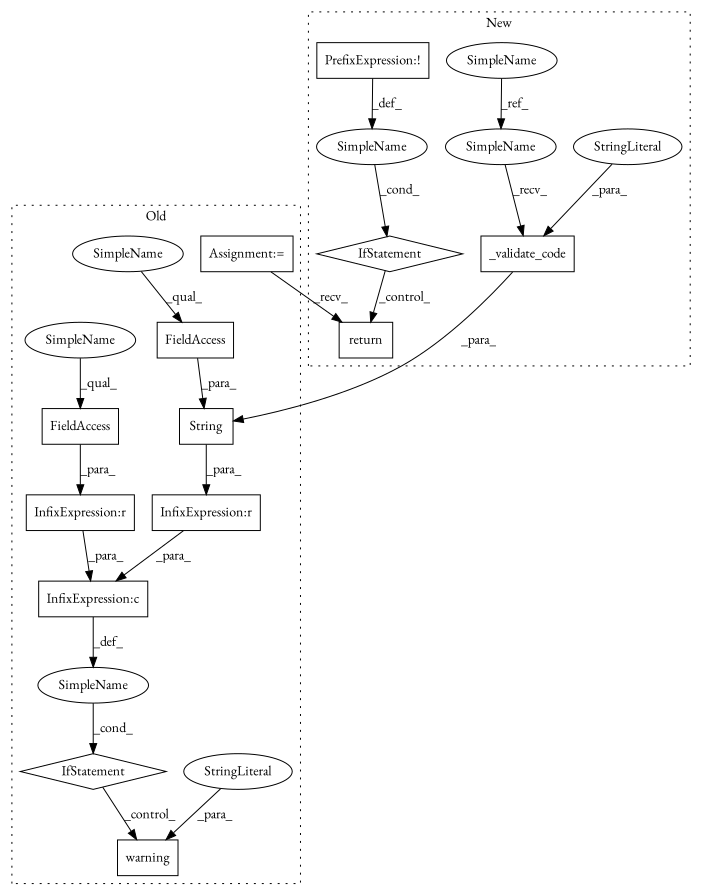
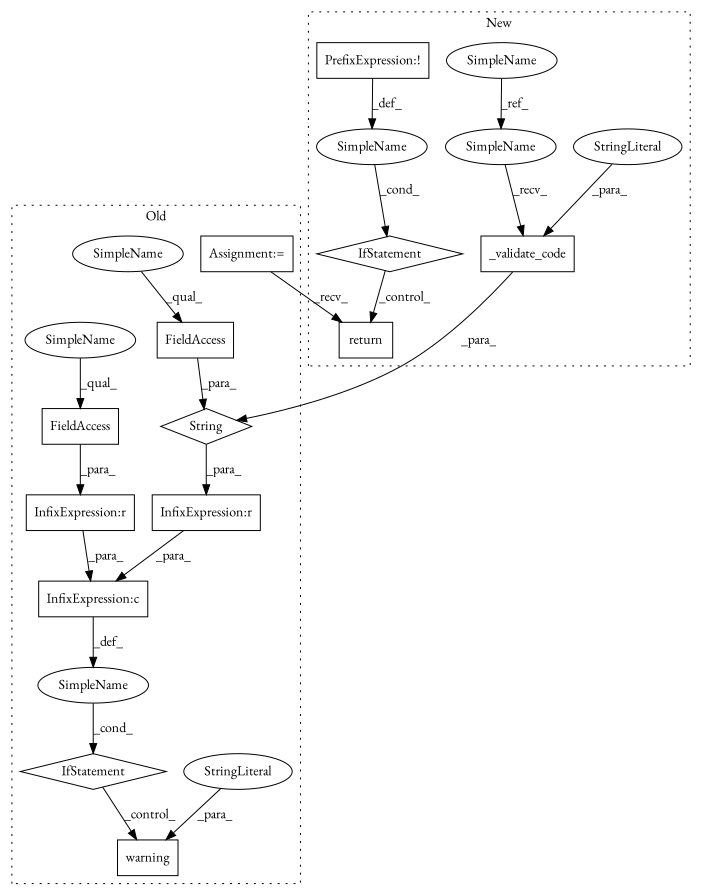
node "String": shape box -> diamond
